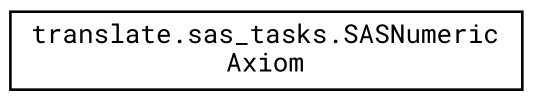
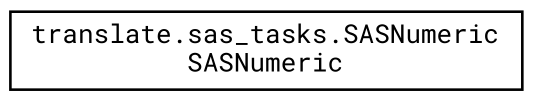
node "translate.sas_tasks.SASNumeric Axiom": label "translate.sas_tasks.SASNumeric Axiom" -> "translate.sas_tasks.SASNumeric SASNumeric"
